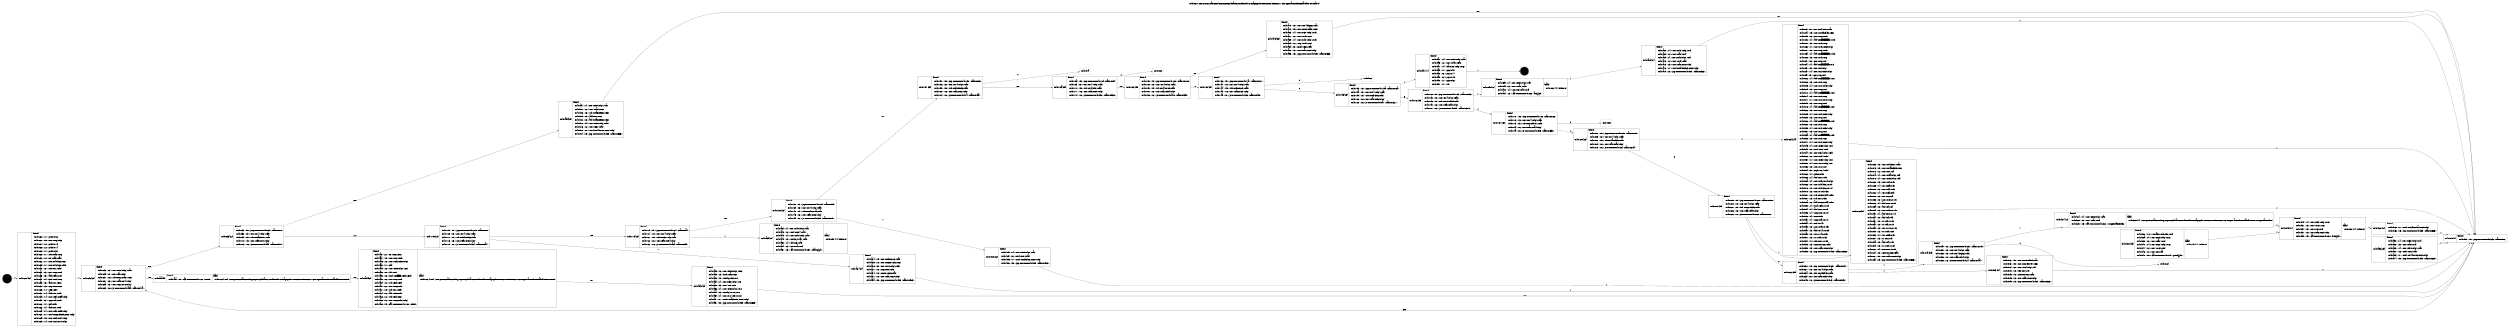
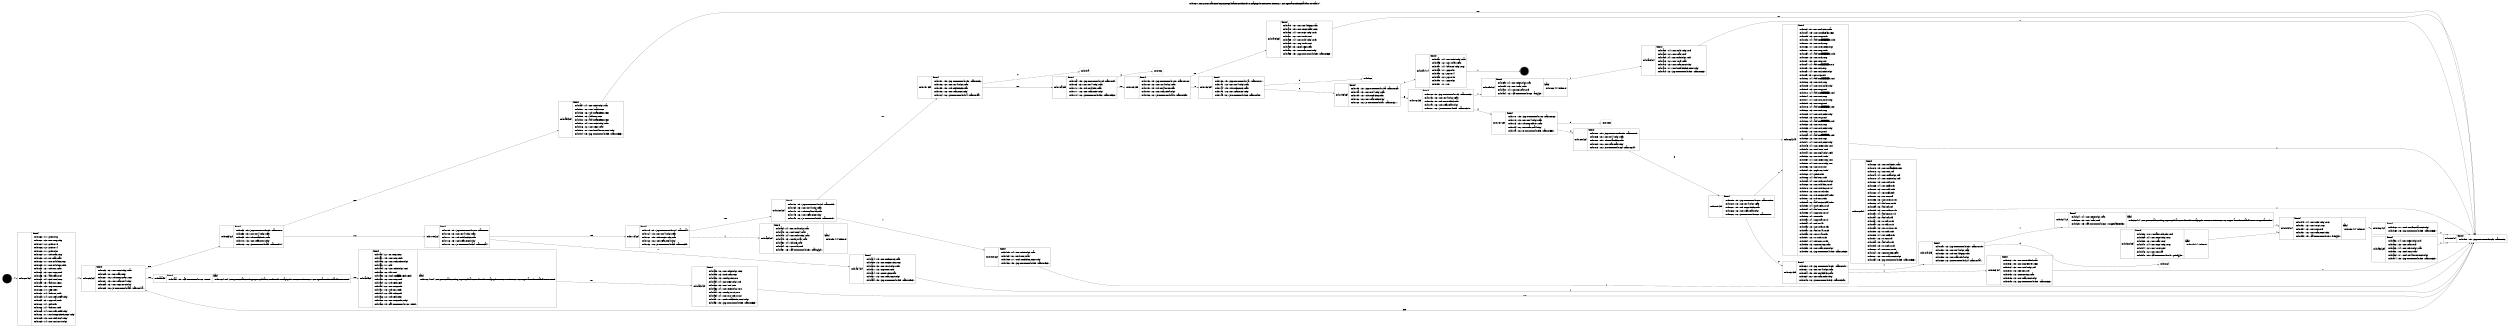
edge "0x401819 [25]" -> "0x40186e [97]": now "0x401819 [25]" -> "0x4018cf [244]"
